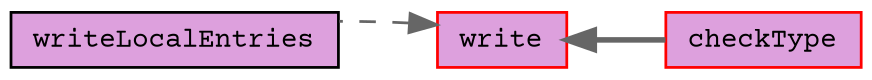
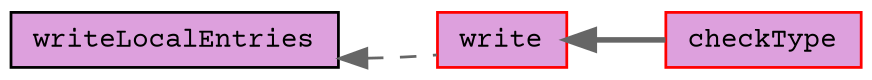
edge "writeLocalEntries" -> "write": reversed
